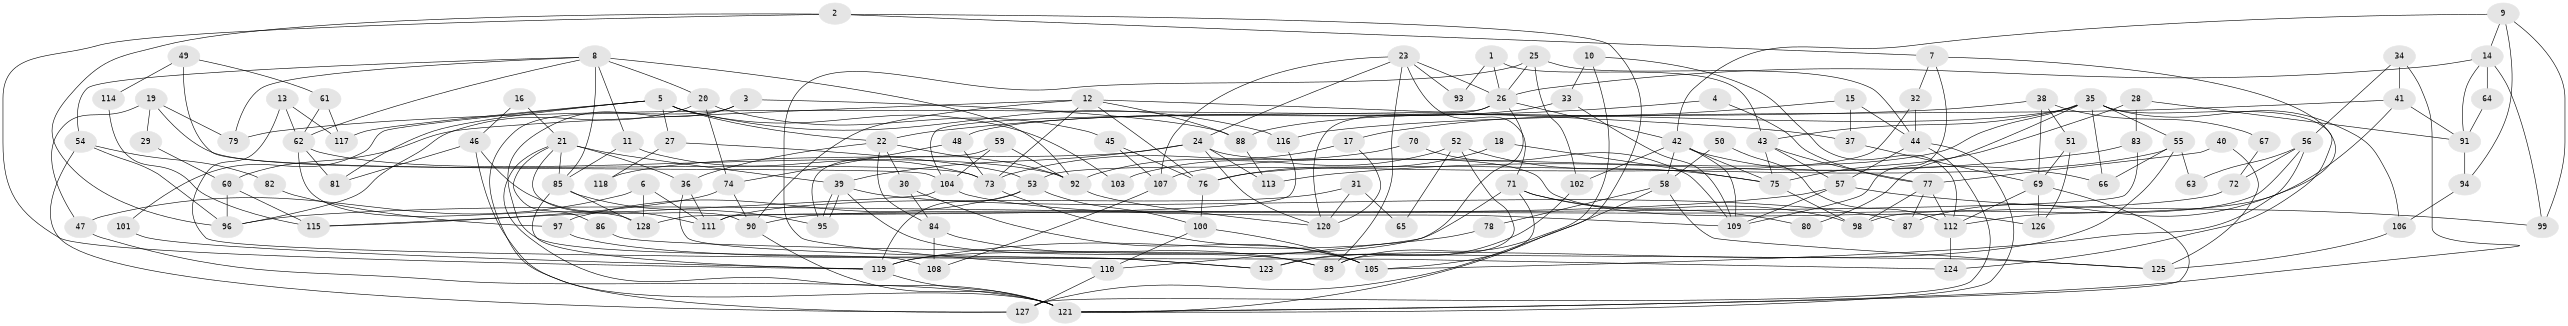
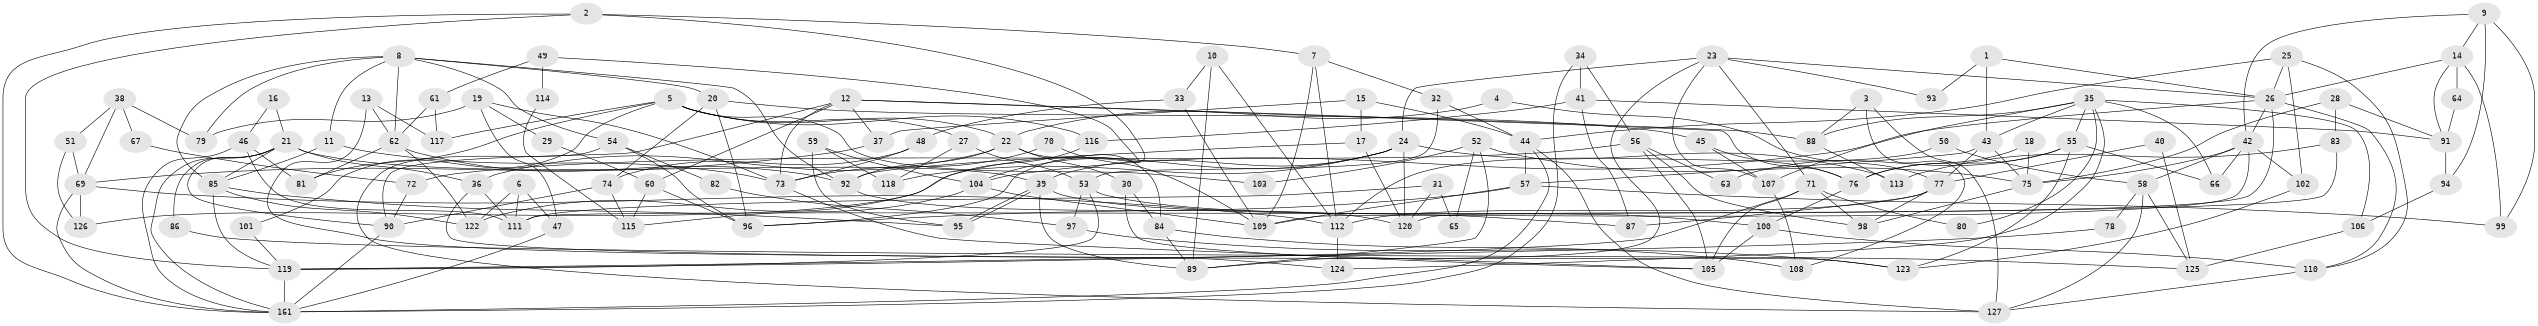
edge "59" -- "92": now "59" -- "118"
node "128": label "128" -> "122"
node "121": label "121" -> "161"
